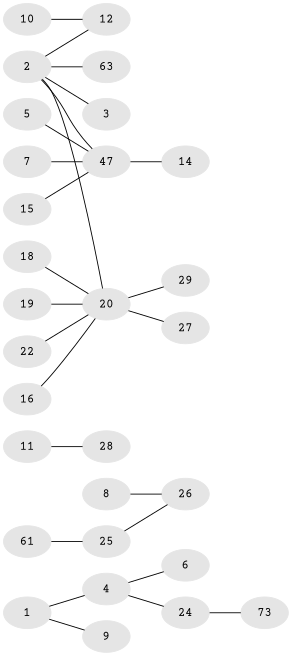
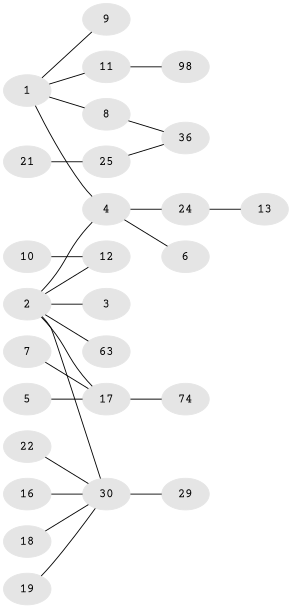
edge "11" -- "1": added
edge "1" -- "8": added
node "47": label "47" -> "17"
node "14": label "14" -> "74"
node "15": removed
edge "4" -- "2": added
node "20": label "20" -> "30"
node "27": removed
node "28": label "28" -> "98"
node "26": label "26" -> "36"
node "61": label "61" -> "21"
node "73": label "73" -> "13"
